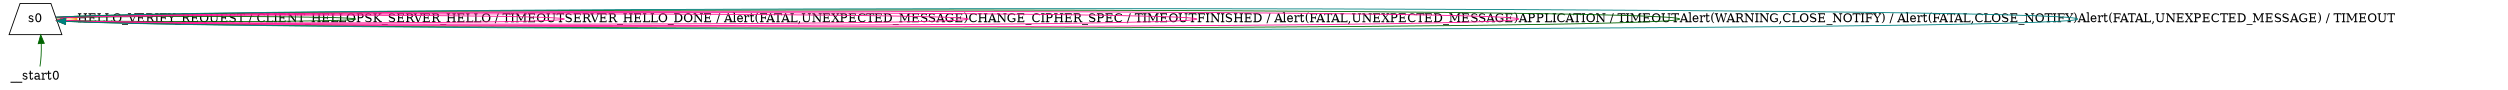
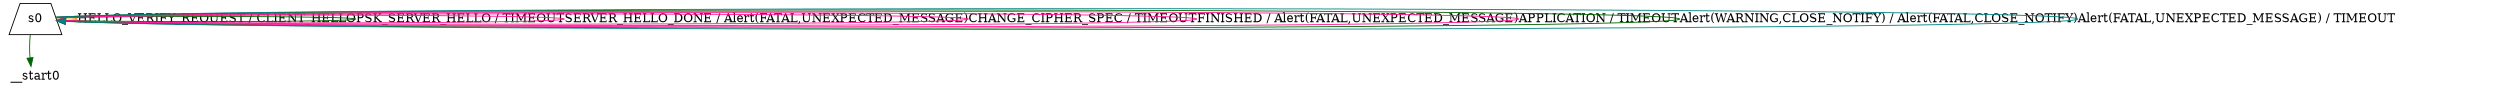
edge "__start0" -> "s0": reversed
